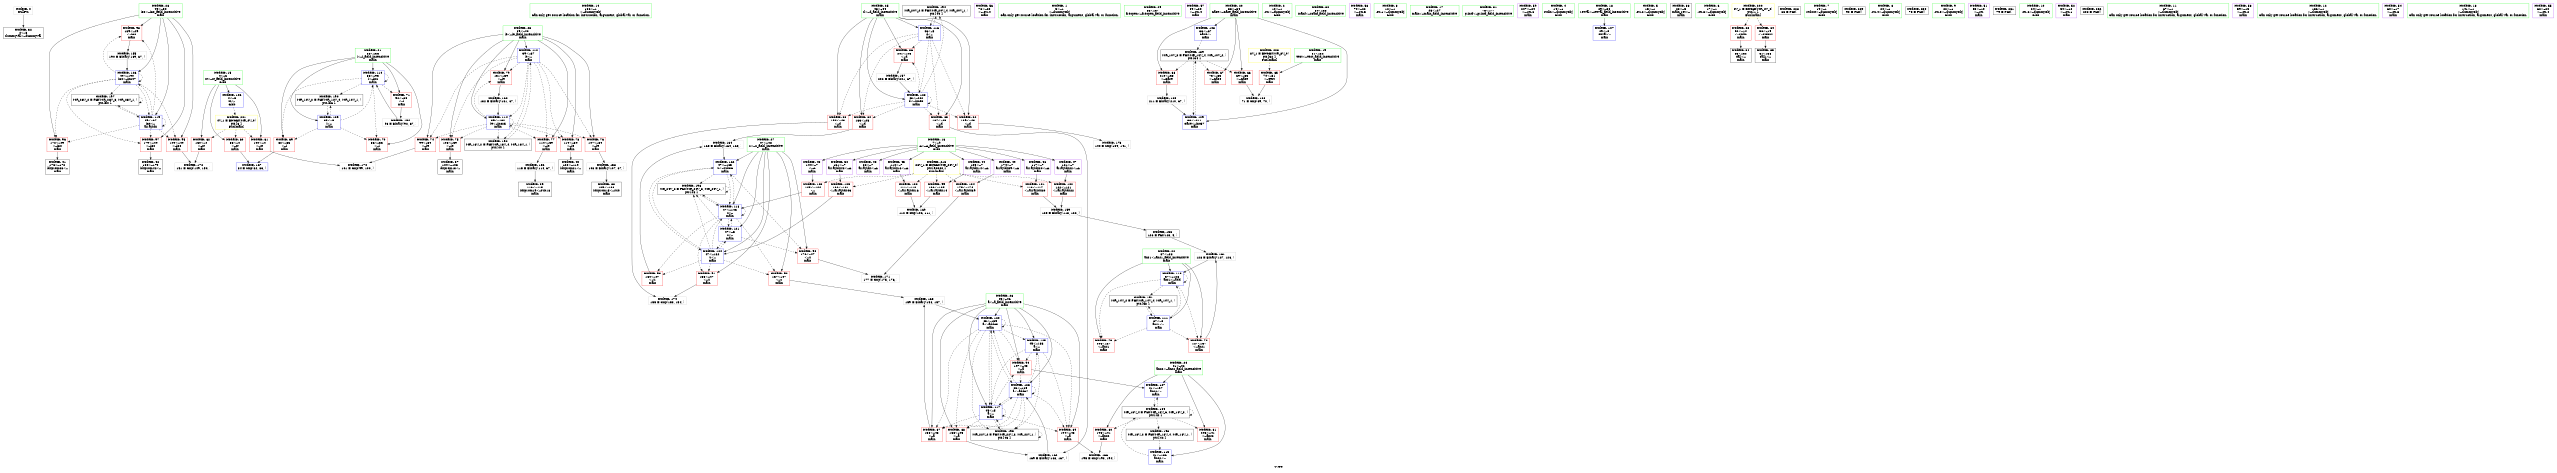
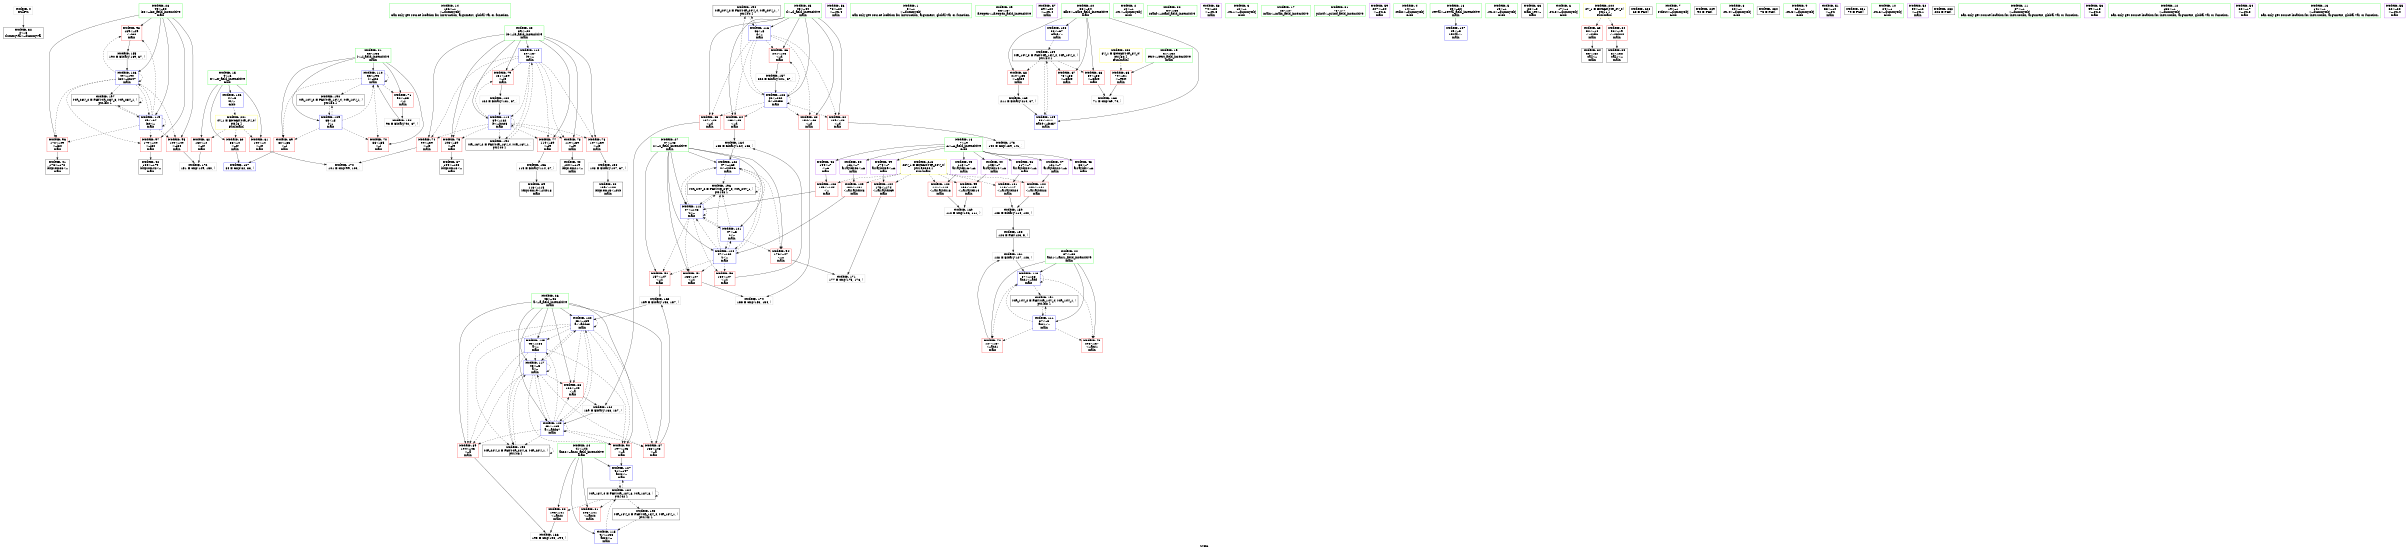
node "NodeID: 119": text "arrayidx" -> "main"
edge "NodeID: 90" -> "NodeID: 123": reversed
